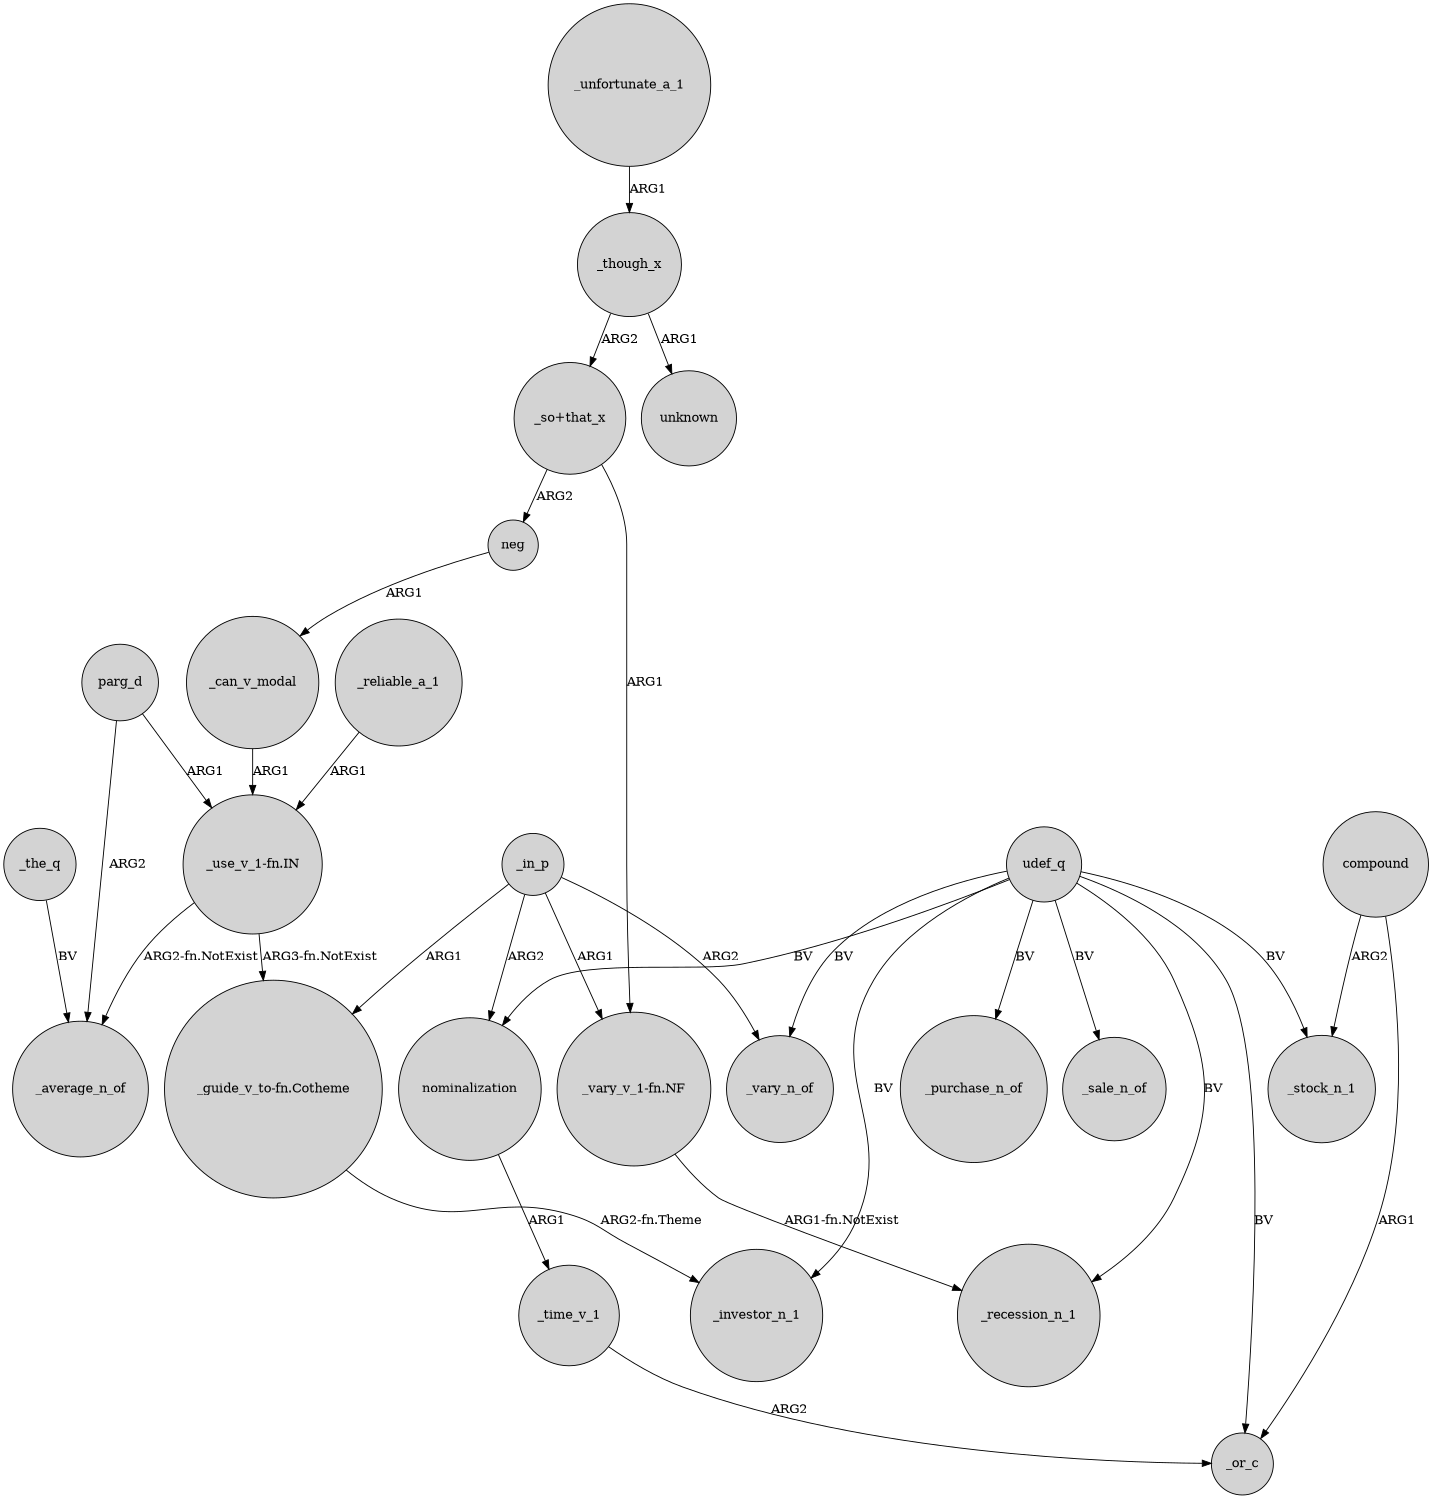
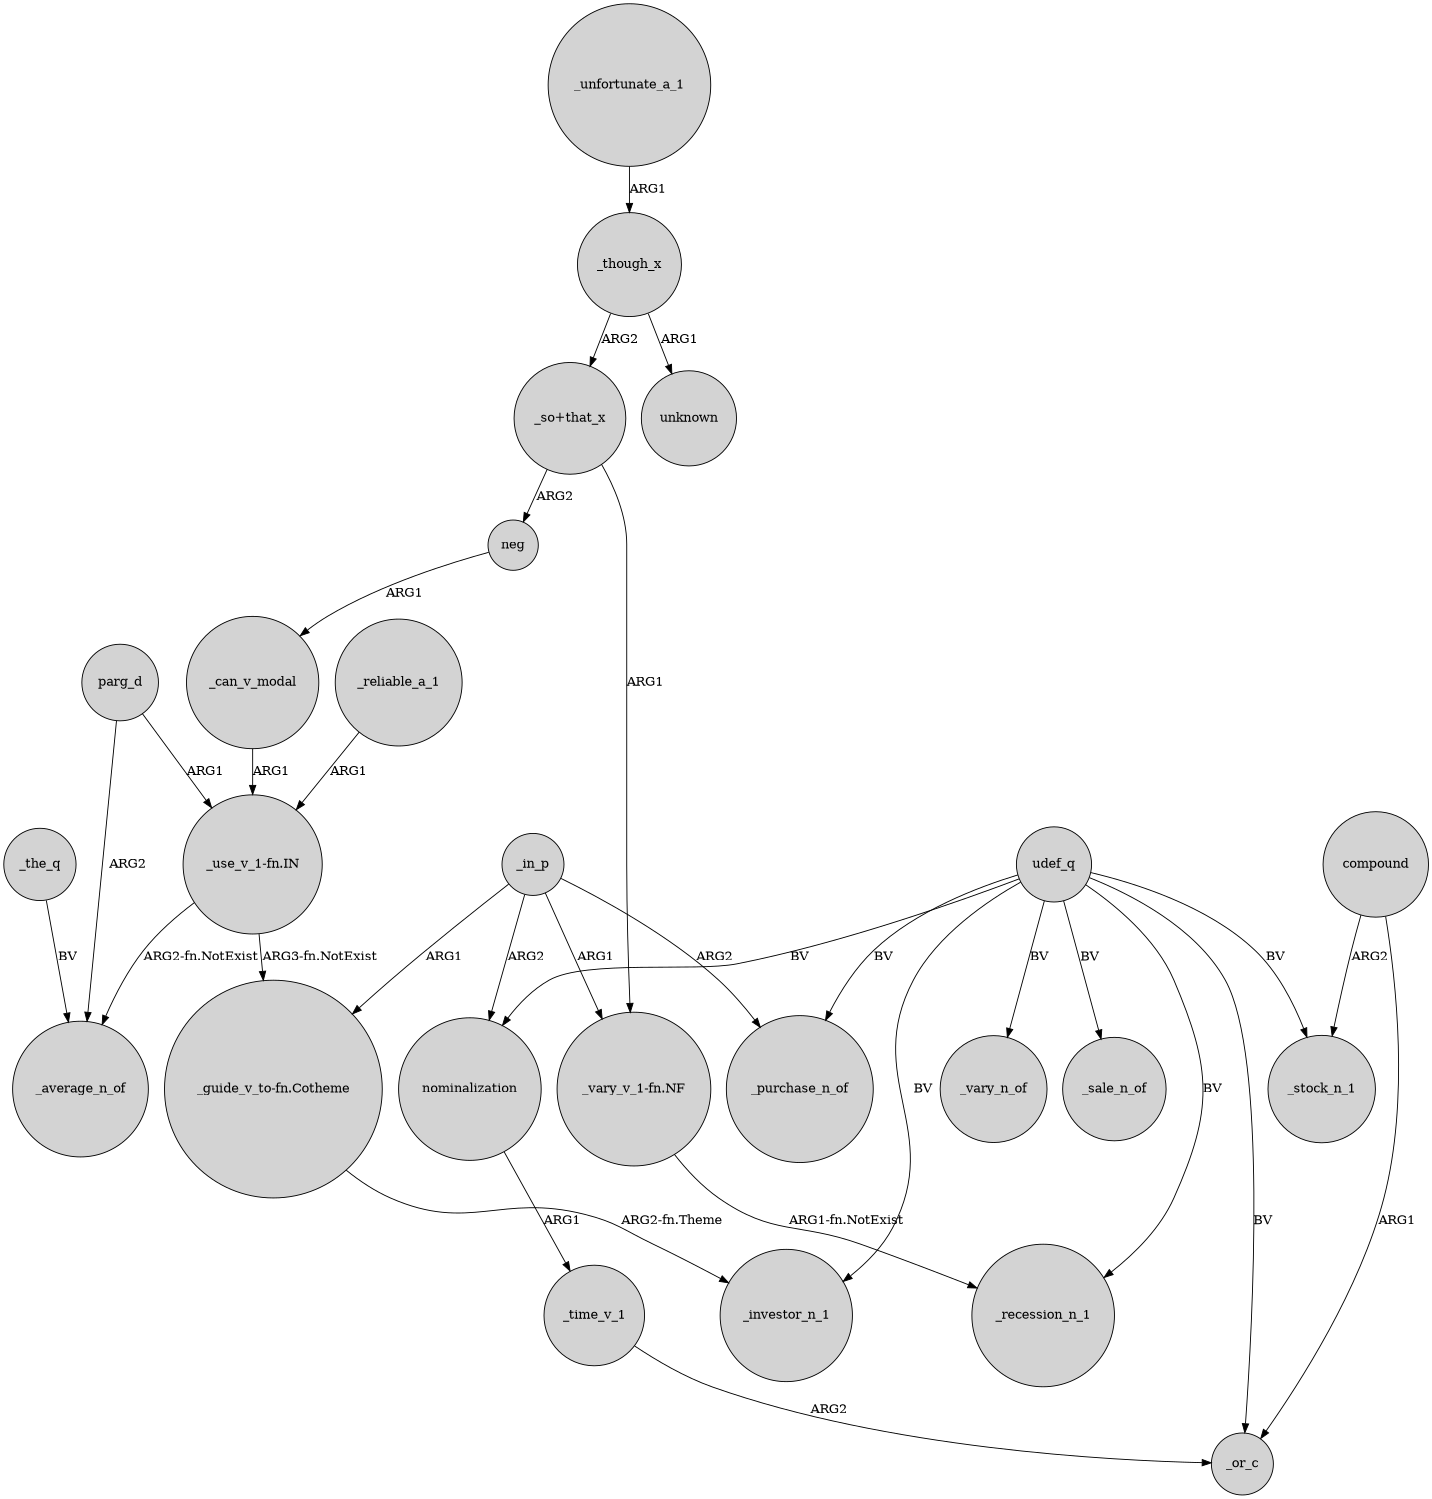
edge "_in_p" -> "_vary_n_of": now "_in_p" -> "_purchase_n_of"
